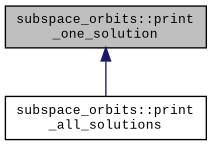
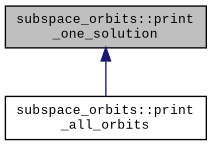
node "subspace_orbits::print _all_solutions": label "subspace_orbits::print _all_solutions" -> "subspace_orbits::print _all_orbits"
